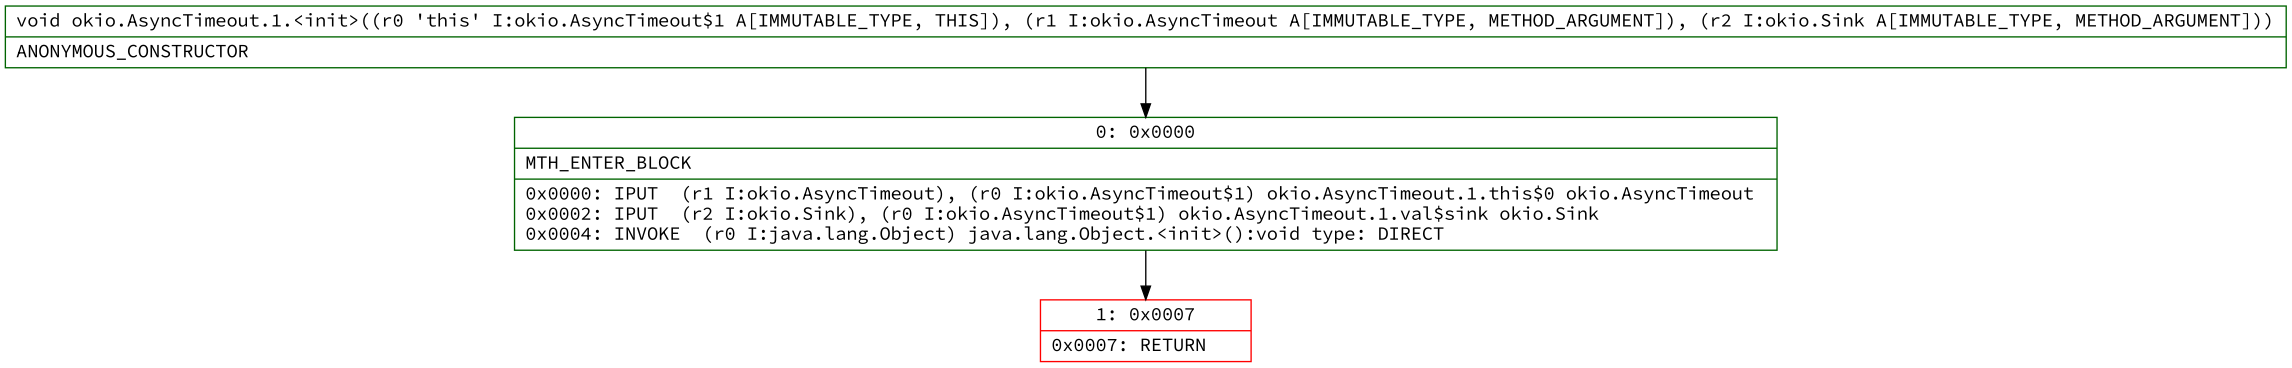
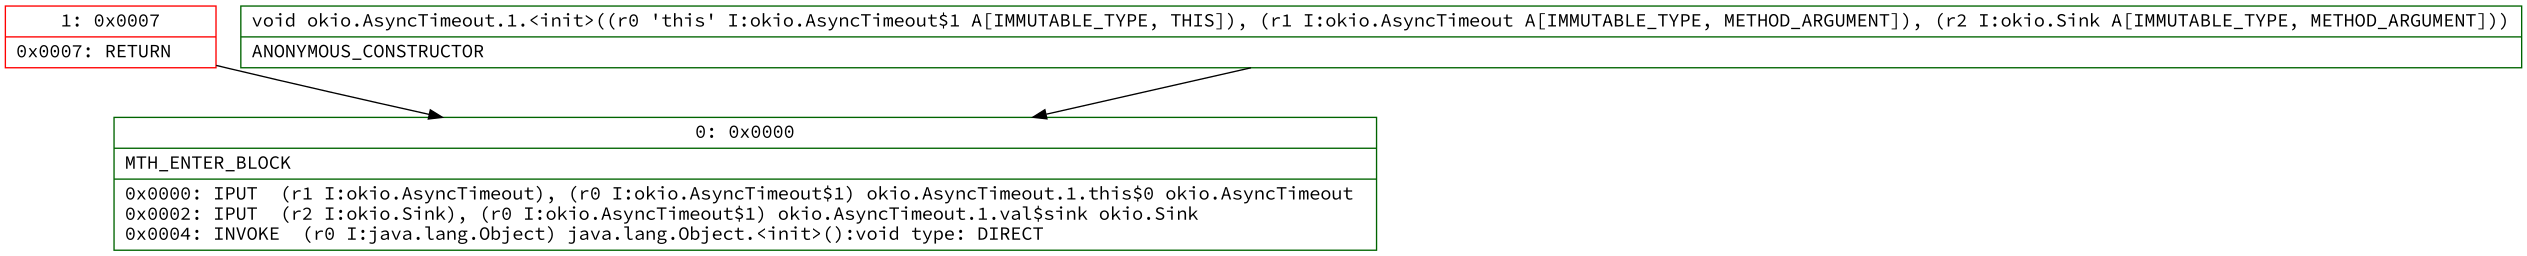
edge "0: 0x0000" -> "1: 0x0007": reversed
